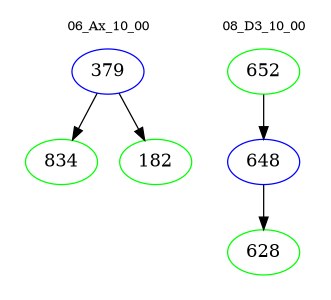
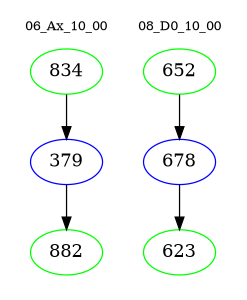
cluster "08_D3_10_00": label "08_D3_10_00" -> "08_D0_10_00"
edge "379" -> "834": reversed
node "182": label "182" -> "882"
node "648": label "648" -> "678"
node "628": label "628" -> "623"
